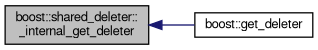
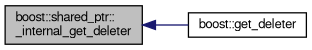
node "boost::shared_deleter:: _internal_get_deleter": label "boost::shared_deleter:: _internal_get_deleter" -> "boost::shared_ptr:: _internal_get_deleter"
